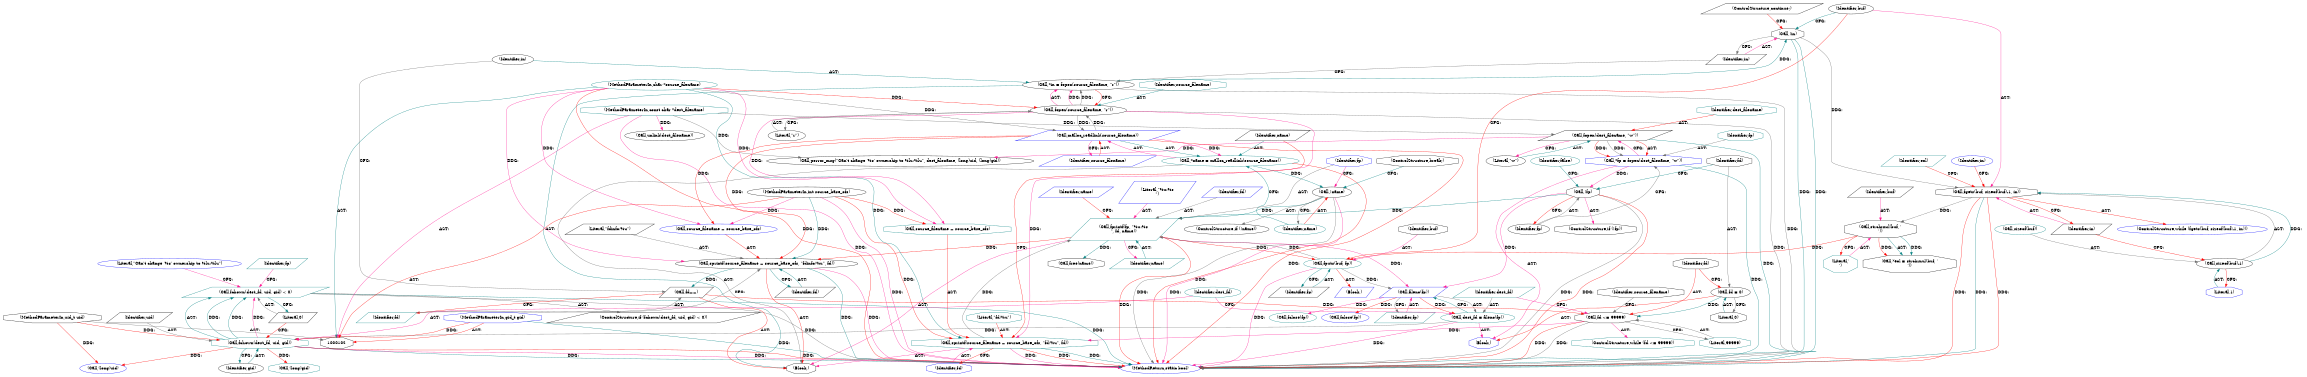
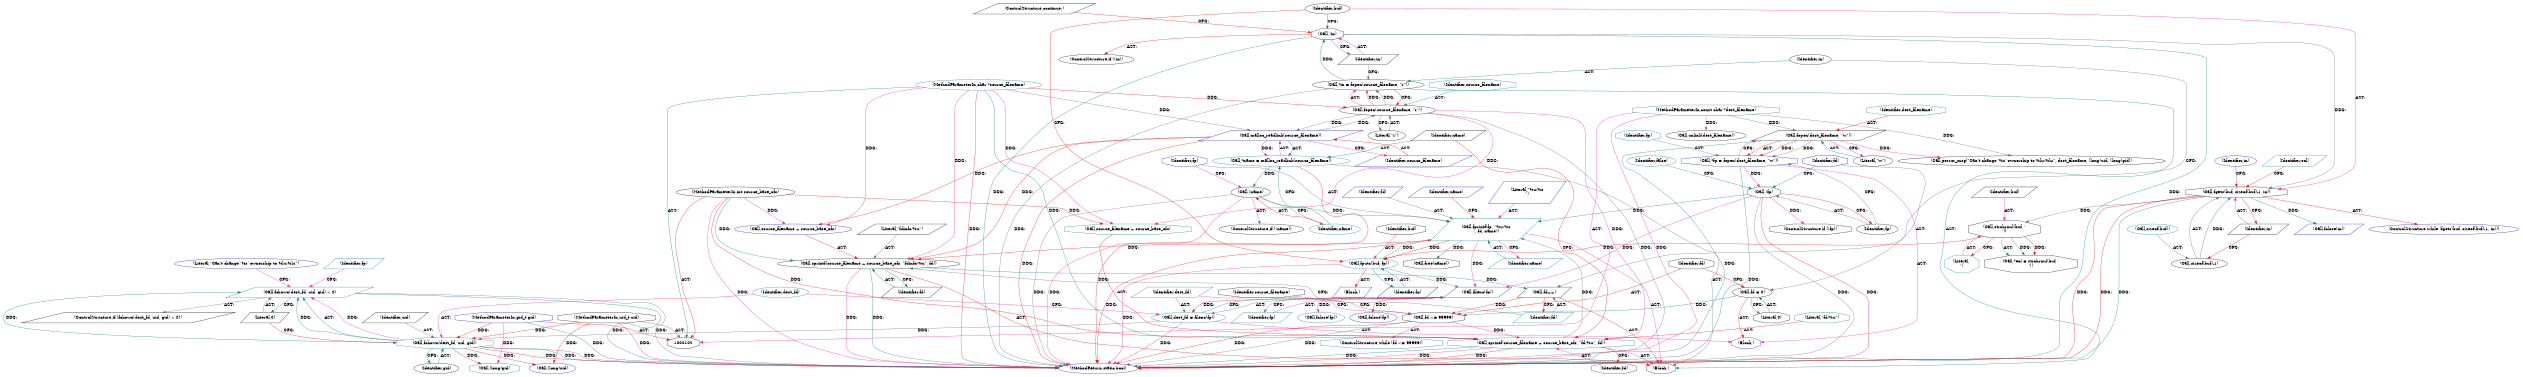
node "(ControlStructure,if (!in))": added
node "(ControlStructure,break;)": removed
edge "(Call,!fp)" -> "(ControlStructure,if (!fp))": label "AST: " -> "DDG: "
node "(Call,fclose(in))": added
node "(Literal,1)": removed
edge "(MethodParameterIn,gid_t gid)" -> "(Call,(long)gid)": added, label "DDG:"
node "(Literal,99999)": removed
edge "(MethodParameterIn,uid_t uid)" -> "(MethodReturn,static bool)": added, label "DDG:"
